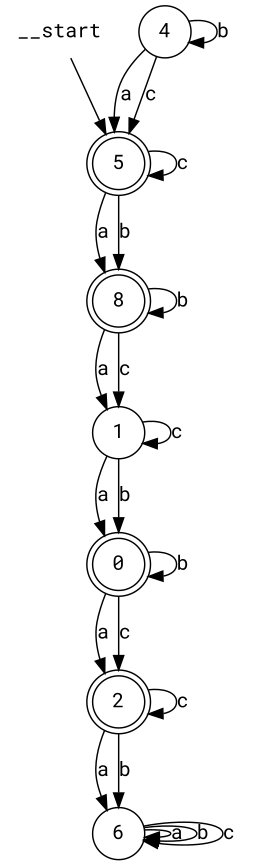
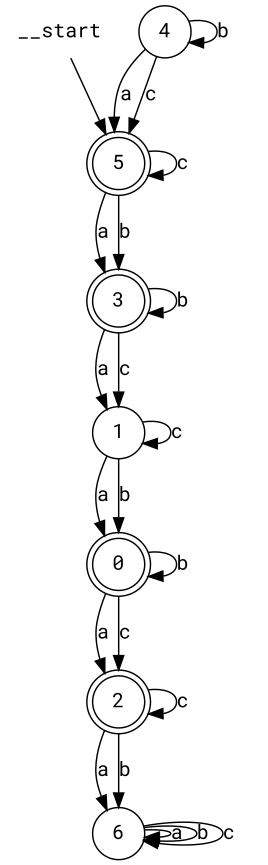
node "8": label "8" -> "3"
